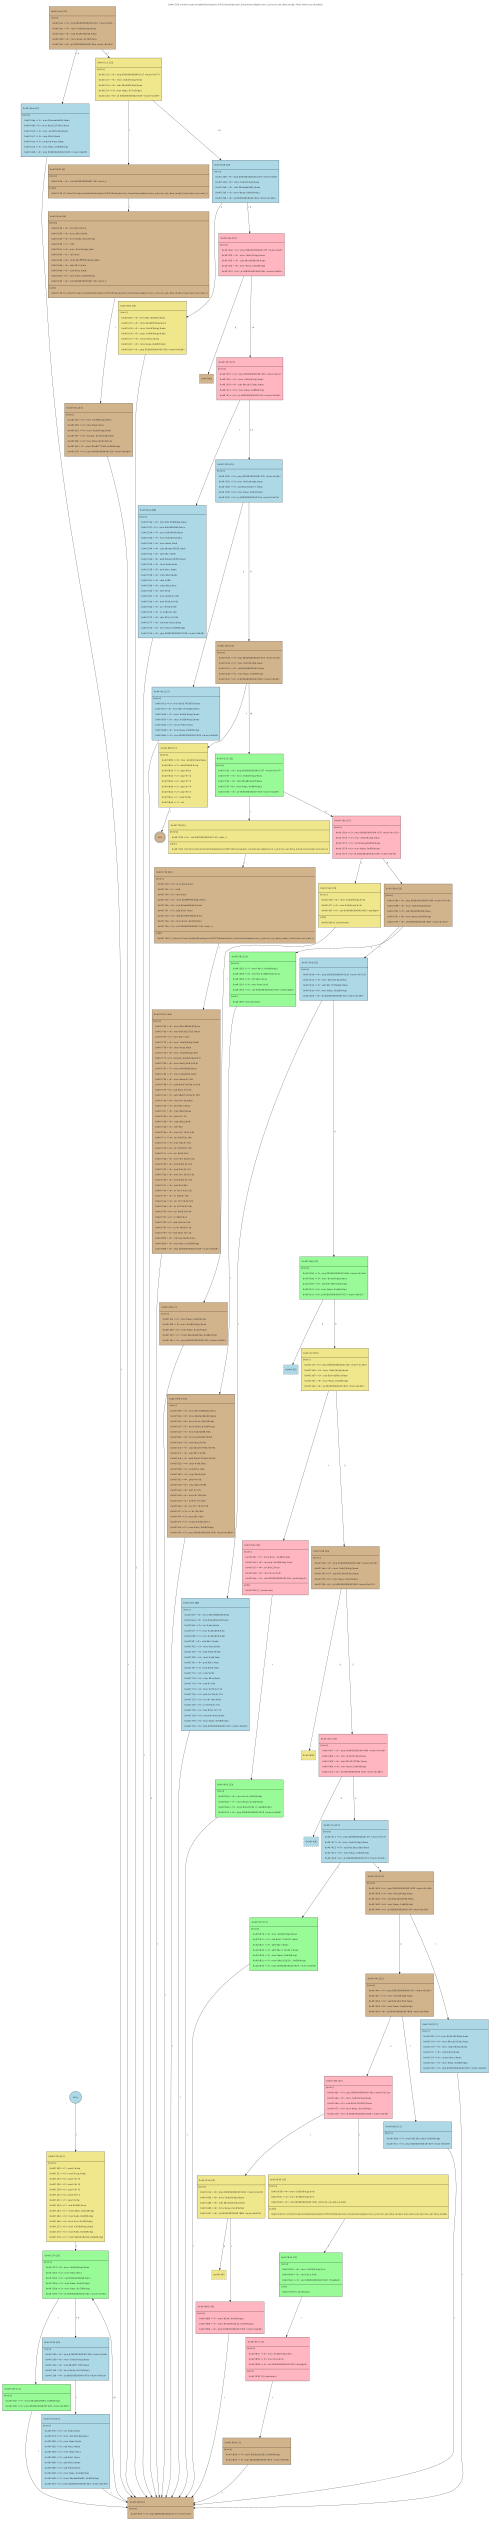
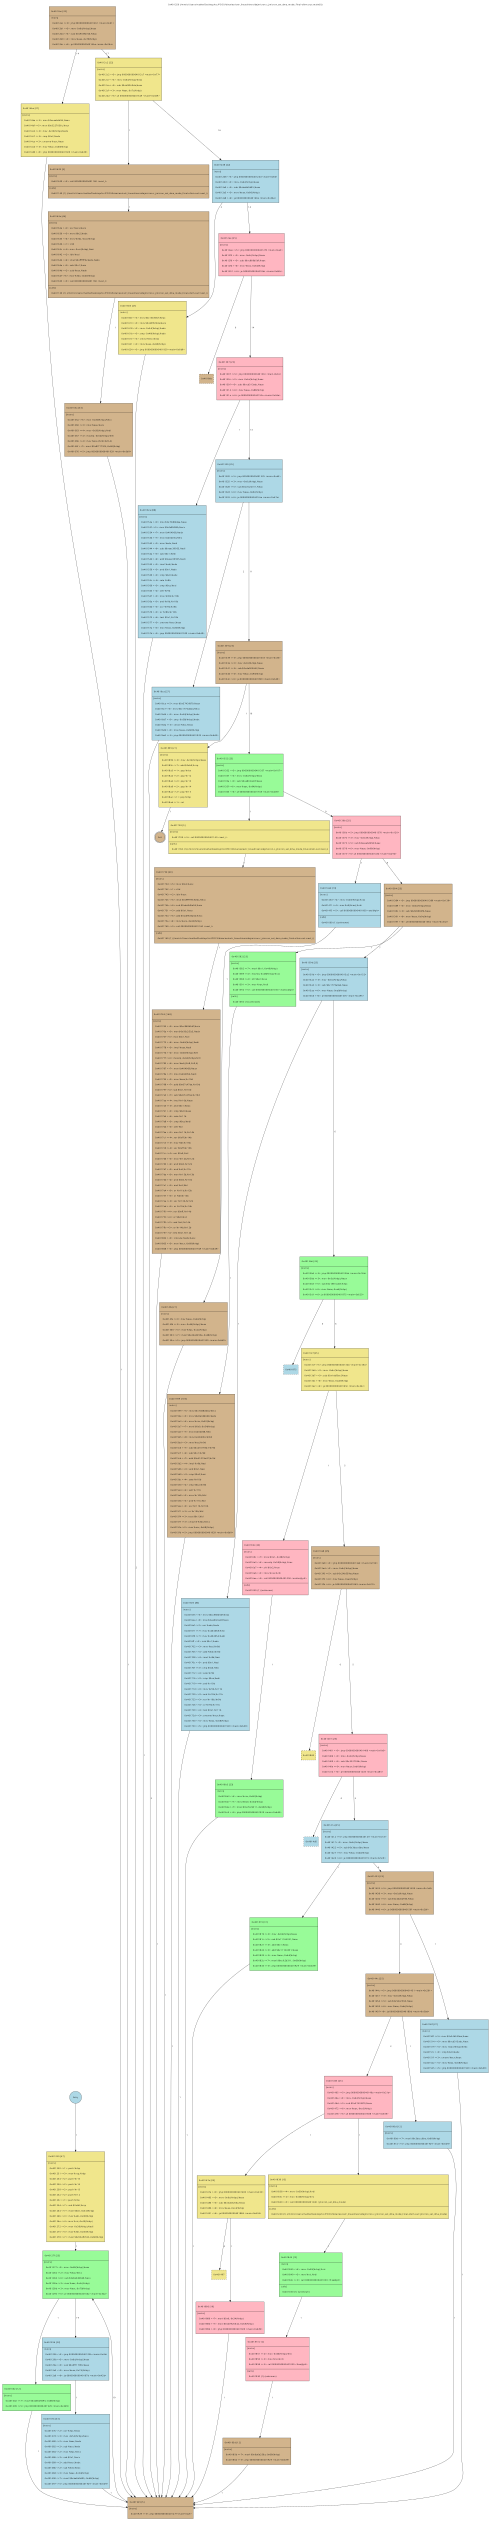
node "0x4014ba [27]": fillcolor lightblue -> khaki
node "0x4014ed [13]": fillcolor khaki -> lightblue
